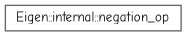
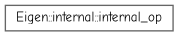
node "Eigen::internal::negation_op": label "Eigen::internal::negation_op" -> "Eigen::internal::internal_op"
